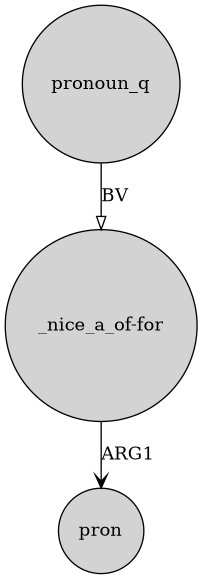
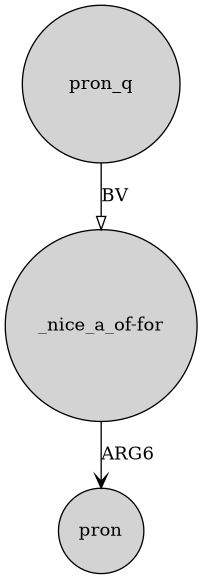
node "pronoun_q": label "pronoun_q" -> "pron_q"
edge "_nice_a_of-for" -> "pron": label "ARG1" -> "ARG6"
